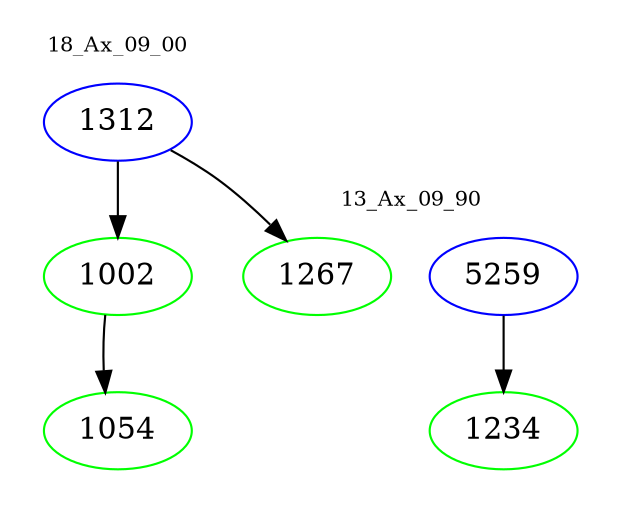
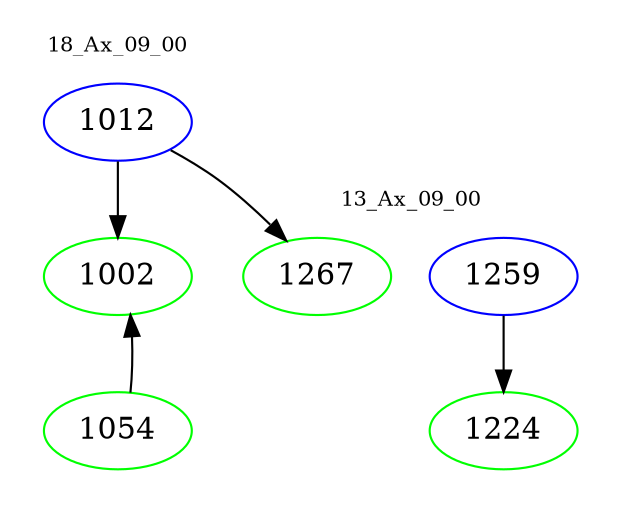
node "1312": label "1312" -> "1012"
cluster "13_Ax_09_90": label "13_Ax_09_90" -> "13_Ax_09_00"
node "5259": label "5259" -> "1259"
edge "1002" -> "1054": reversed
node "1234": label "1234" -> "1224"
